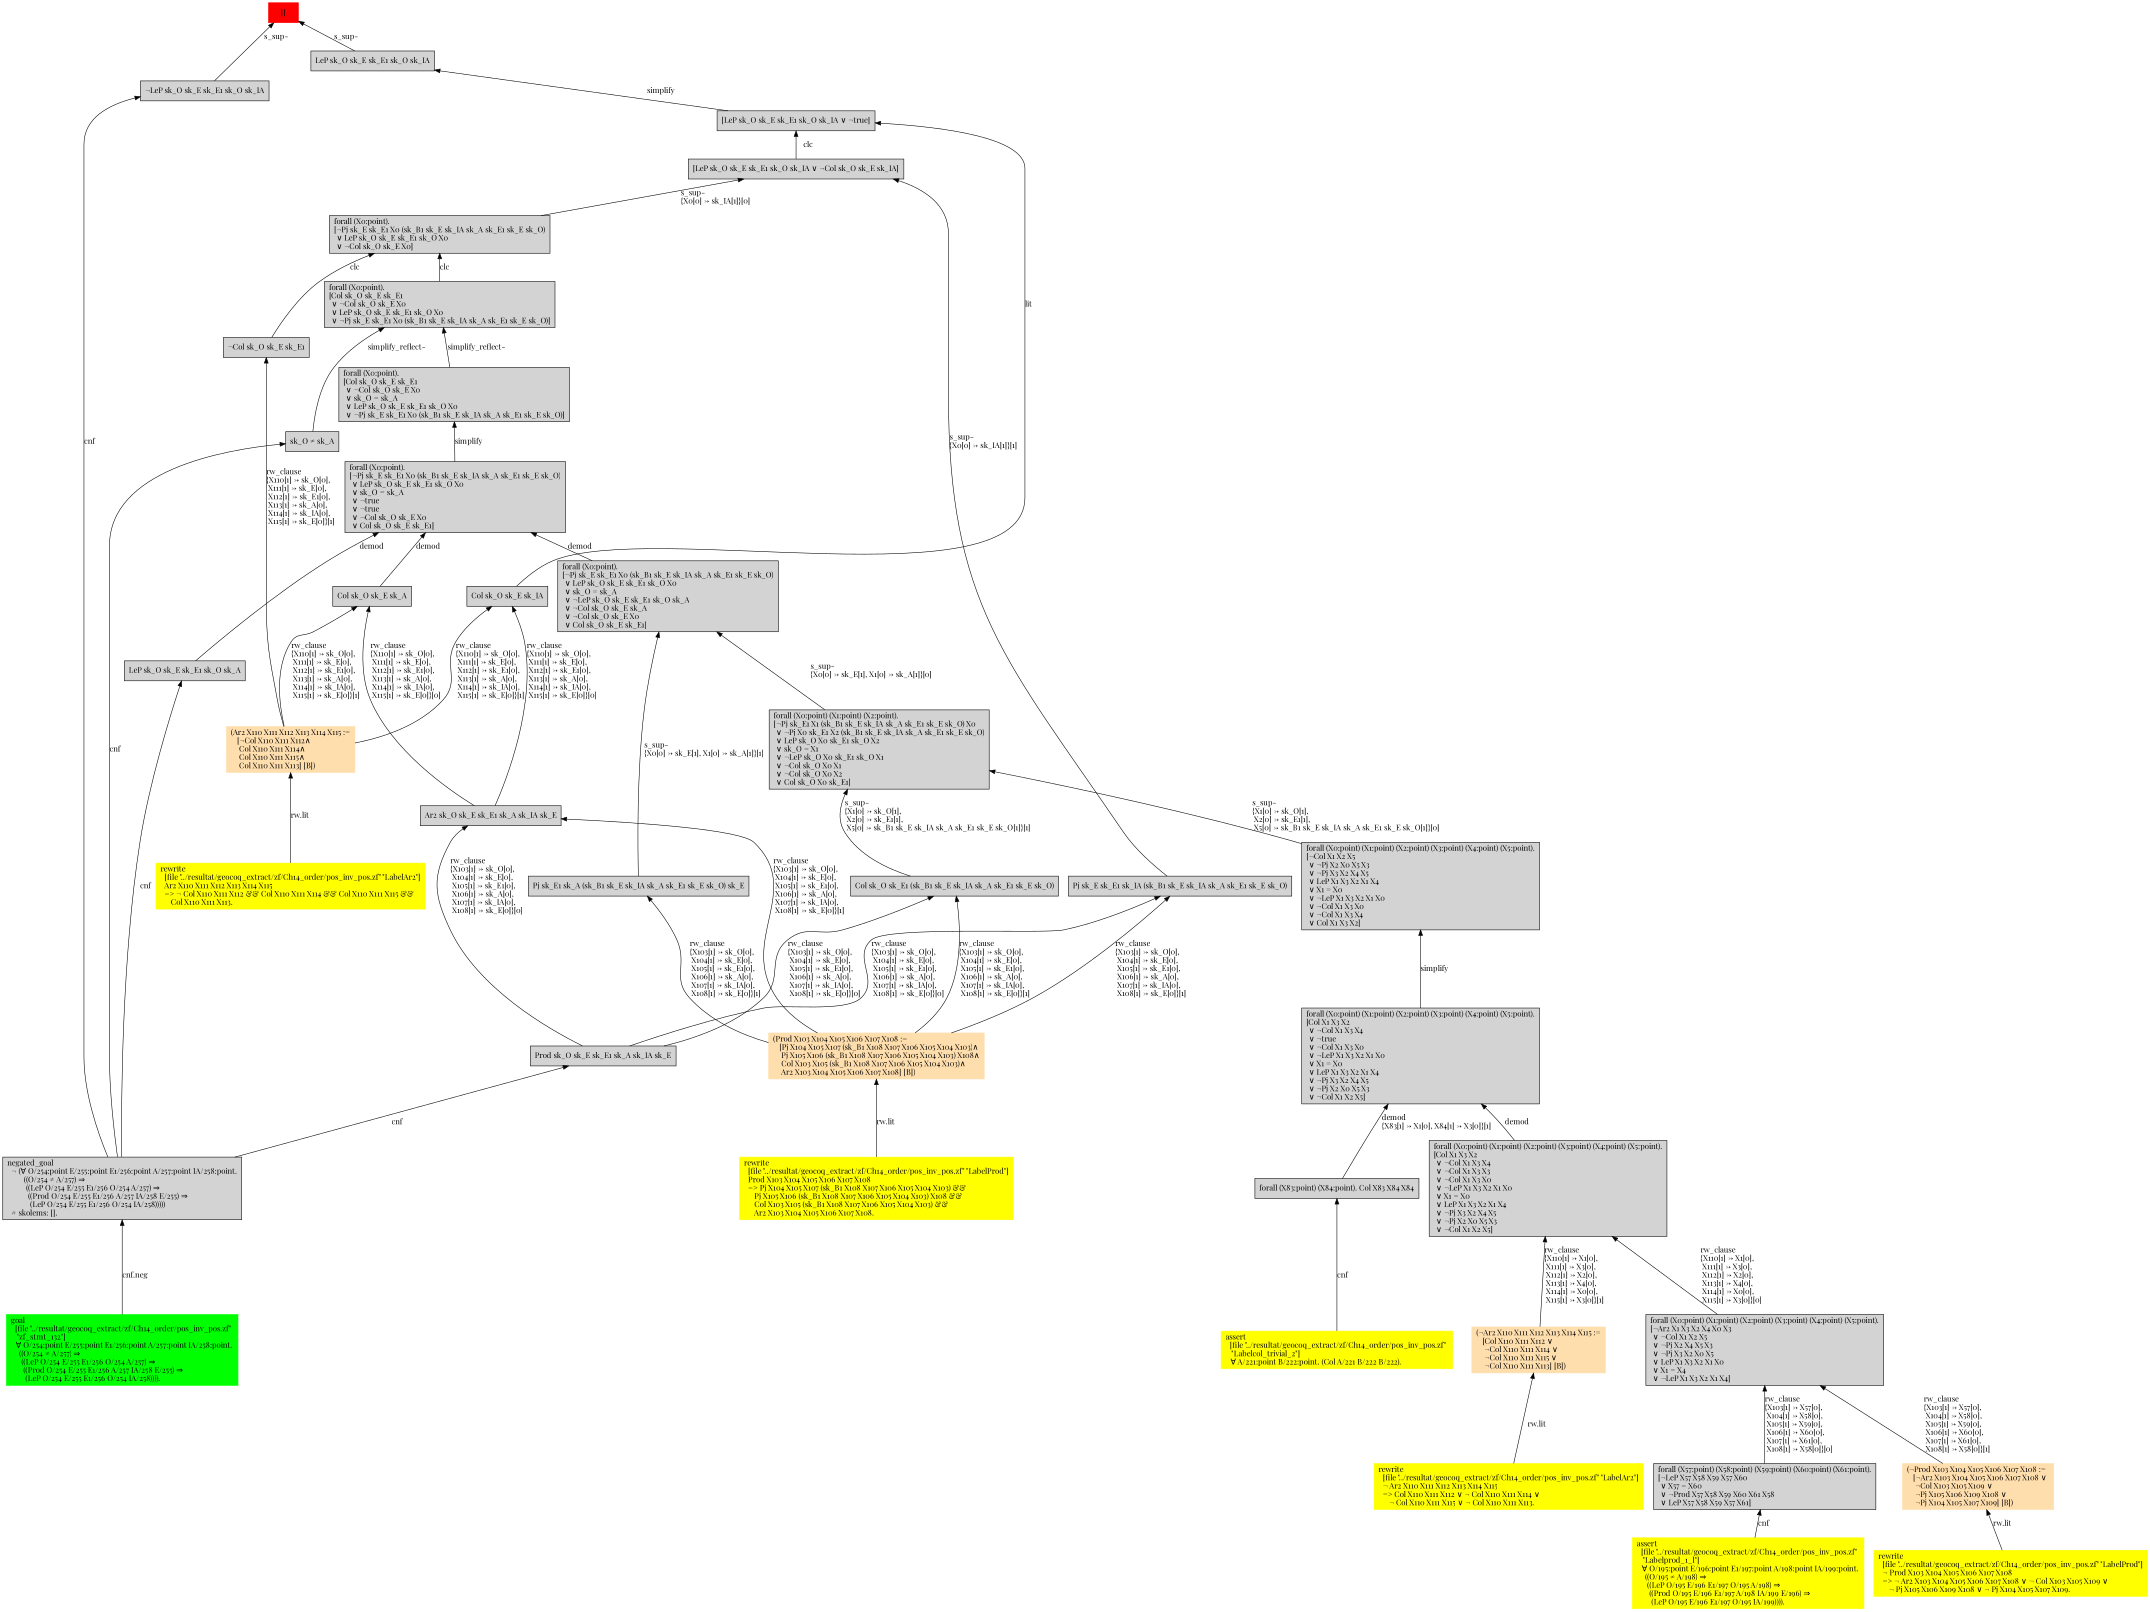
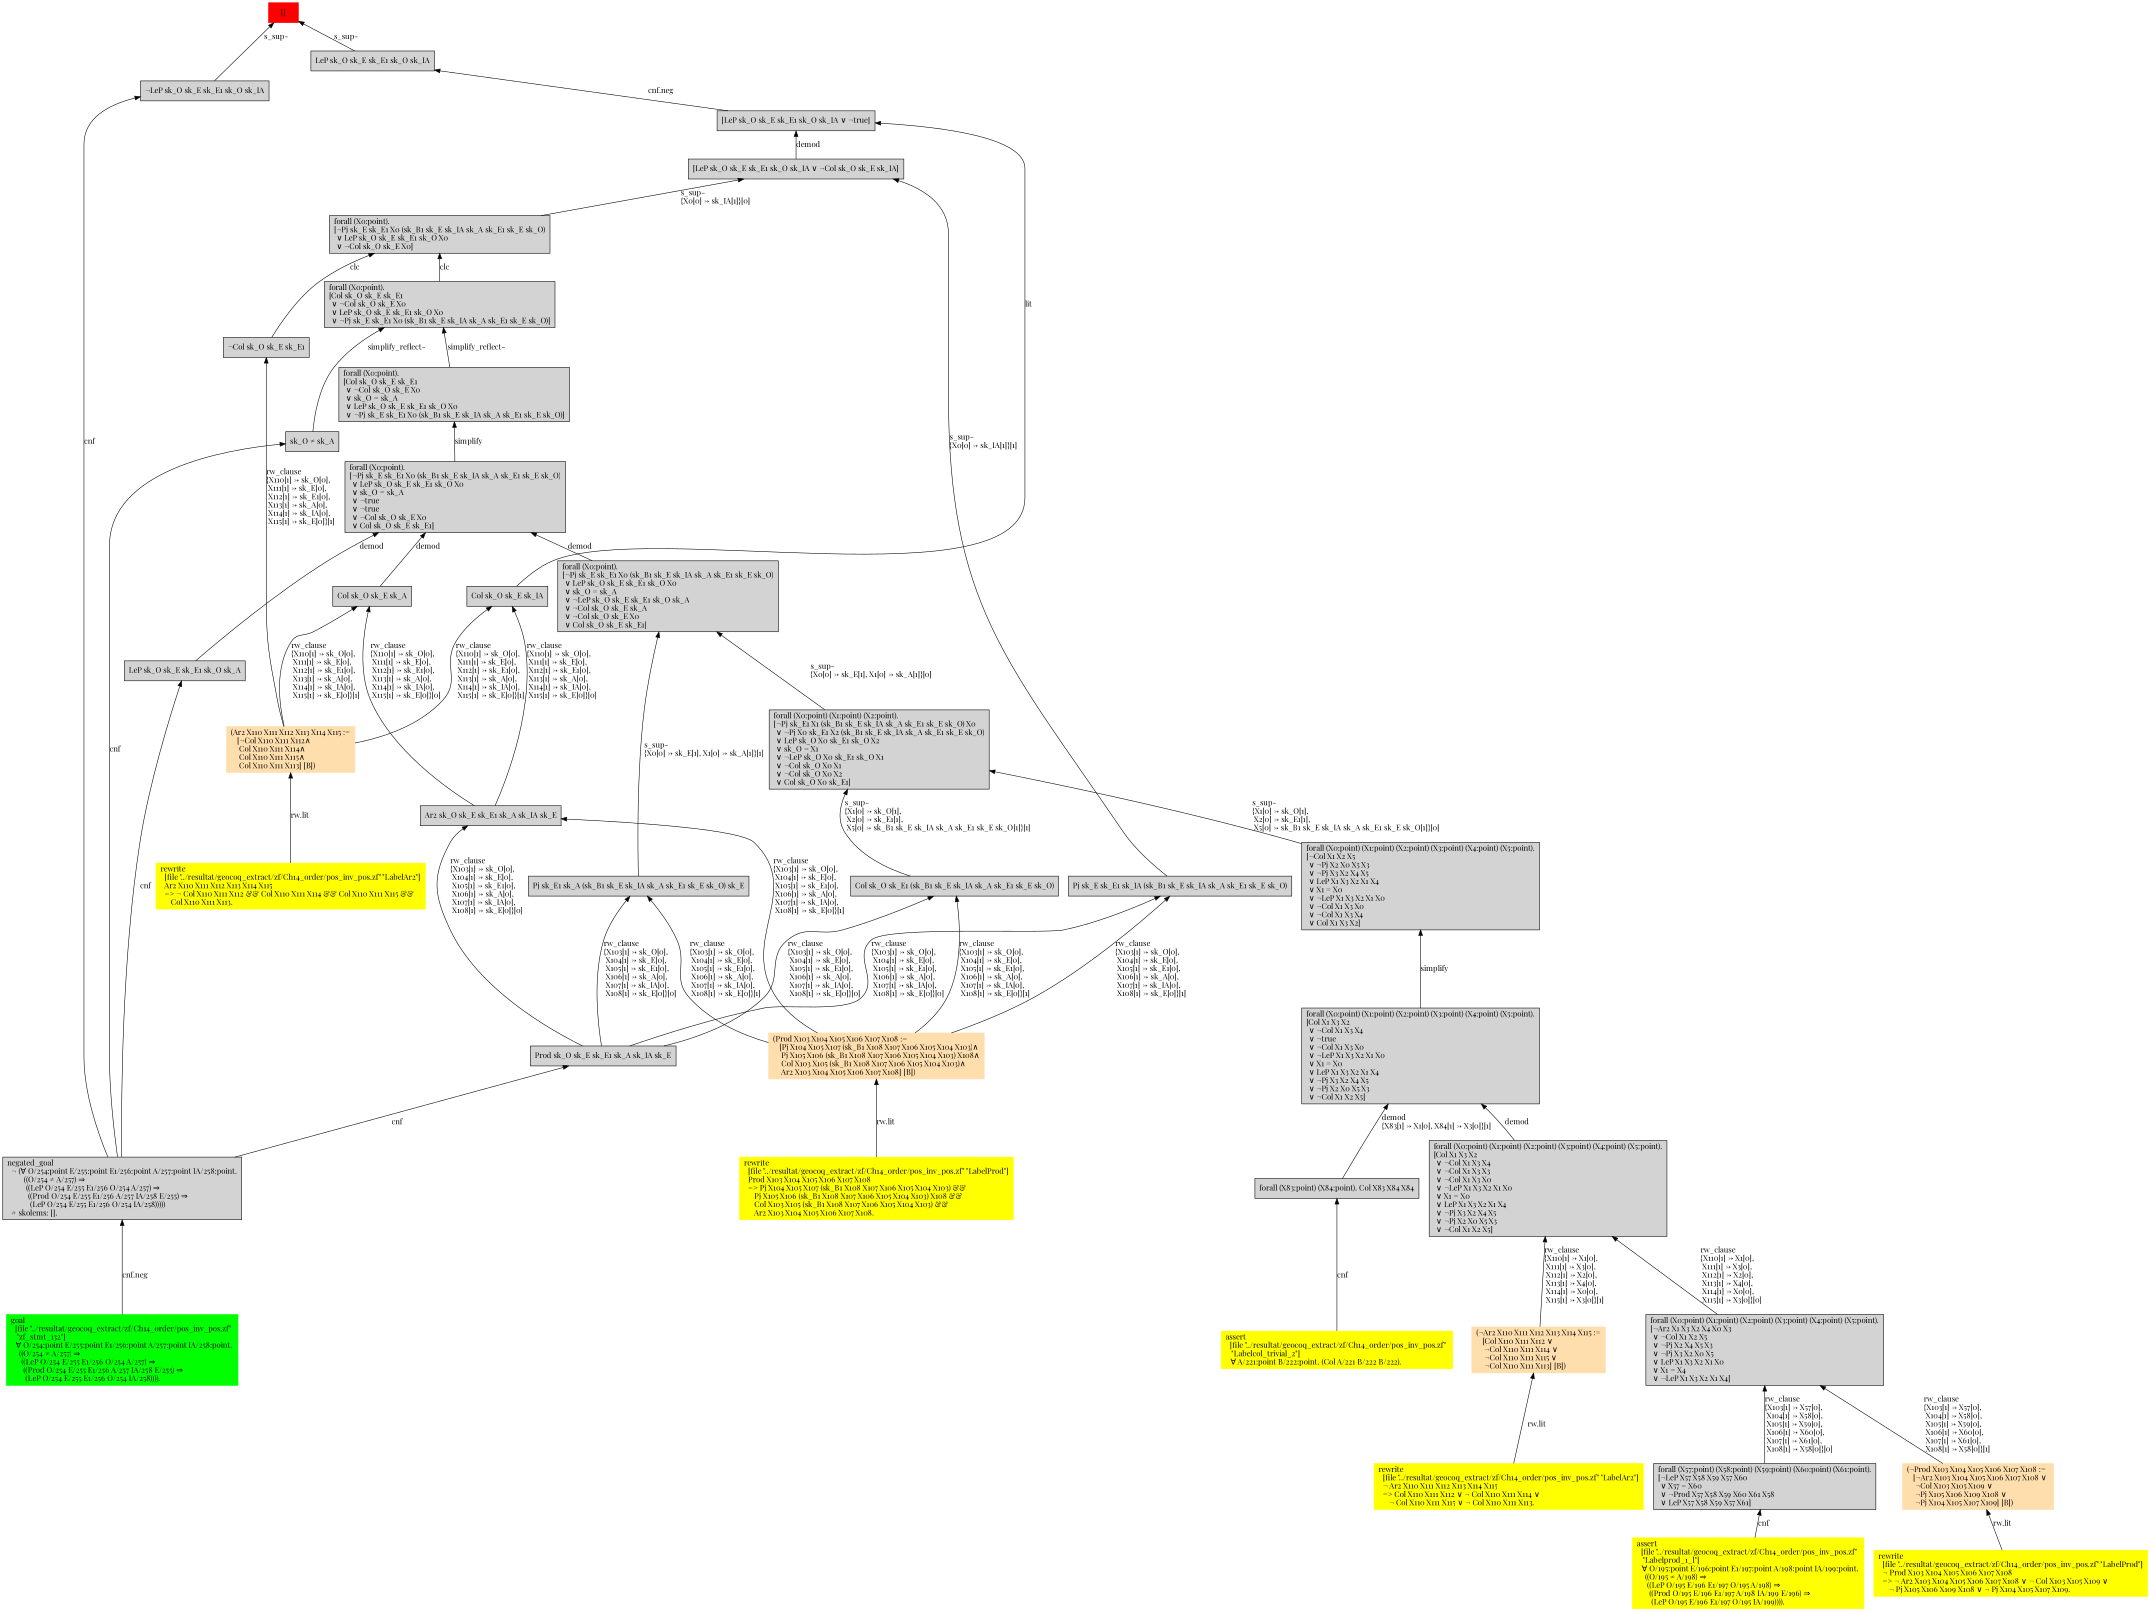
edge "[LeP sk_O sk_E sk_E1 sk_O sk_IA ∨ ¬true]" -> "LeP sk_O sk_E sk_E1 sk_O sk_IA": label "simplify" -> "cnf.neg"
edge "[LeP sk_O sk_E sk_E1 sk_O sk_IA ∨ ¬Col sk_O sk_E sk_IA]" -> "[LeP sk_O sk_E sk_E1 sk_O sk_IA ∨ ¬true]": label "clc" -> "demod"
edge "Prod sk_O sk_E sk_E1 sk_A sk_IA sk_E" -> "Pj sk_E1 sk_A (sk_B1 sk_E sk_IA sk_A sk_E1 sk_E sk_O) sk_E": added, label "rw_clause {X103[1] → sk_O[0], X104[1] → sk_E[0], X105[1] → sk_E1[0], X106[1] → sk_A[0], X107[1] → sk_IA[0], X108[1] → sk_E[0]}[0]"
